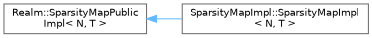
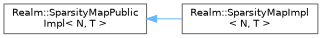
node "SparsityMapImpl::SparsityMapImpl < N, T >": label "SparsityMapImpl::SparsityMapImpl < N, T >" -> "Realm::SparsityMapImpl < N, T >"
